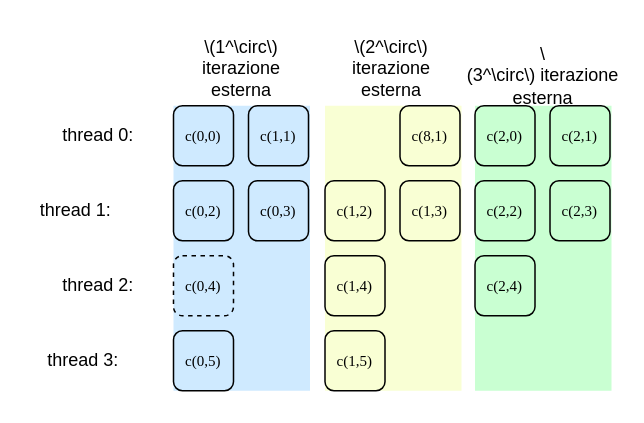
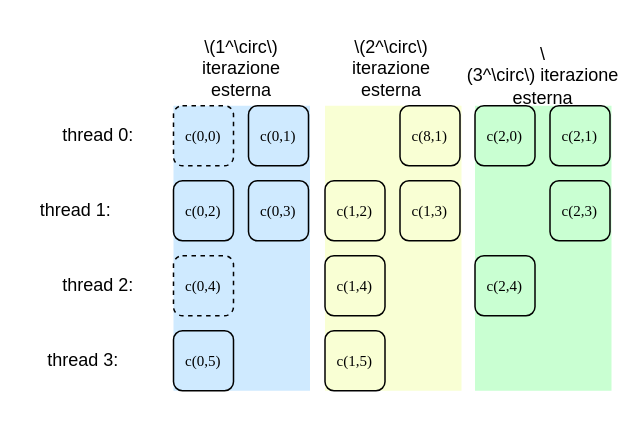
node "c(0,0)": style solid -> dashed
node "c(1,1)": label "c(1,1)" -> "c(0,1)"
node "c(2,2)": removed
